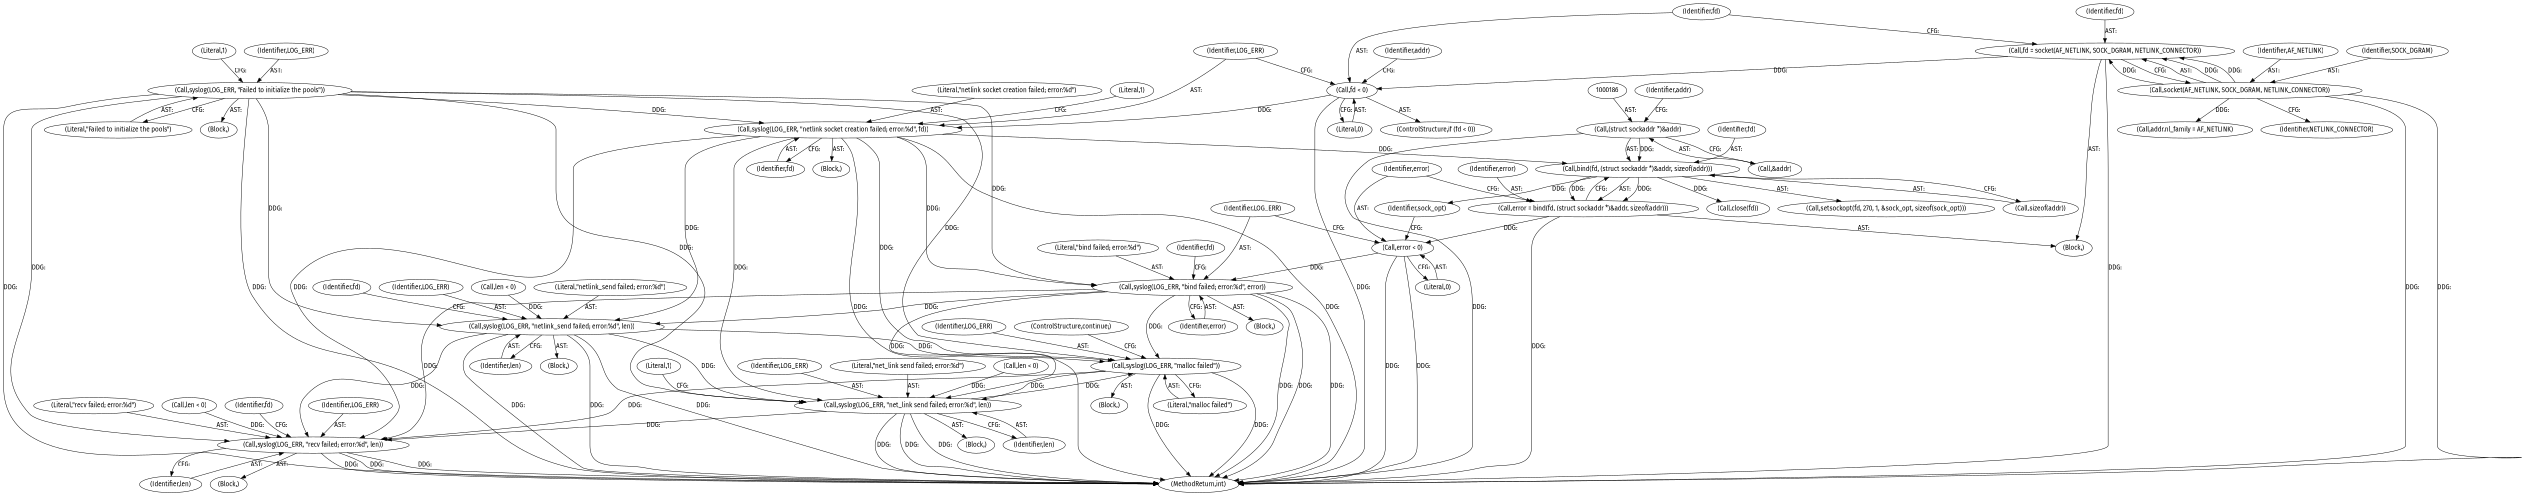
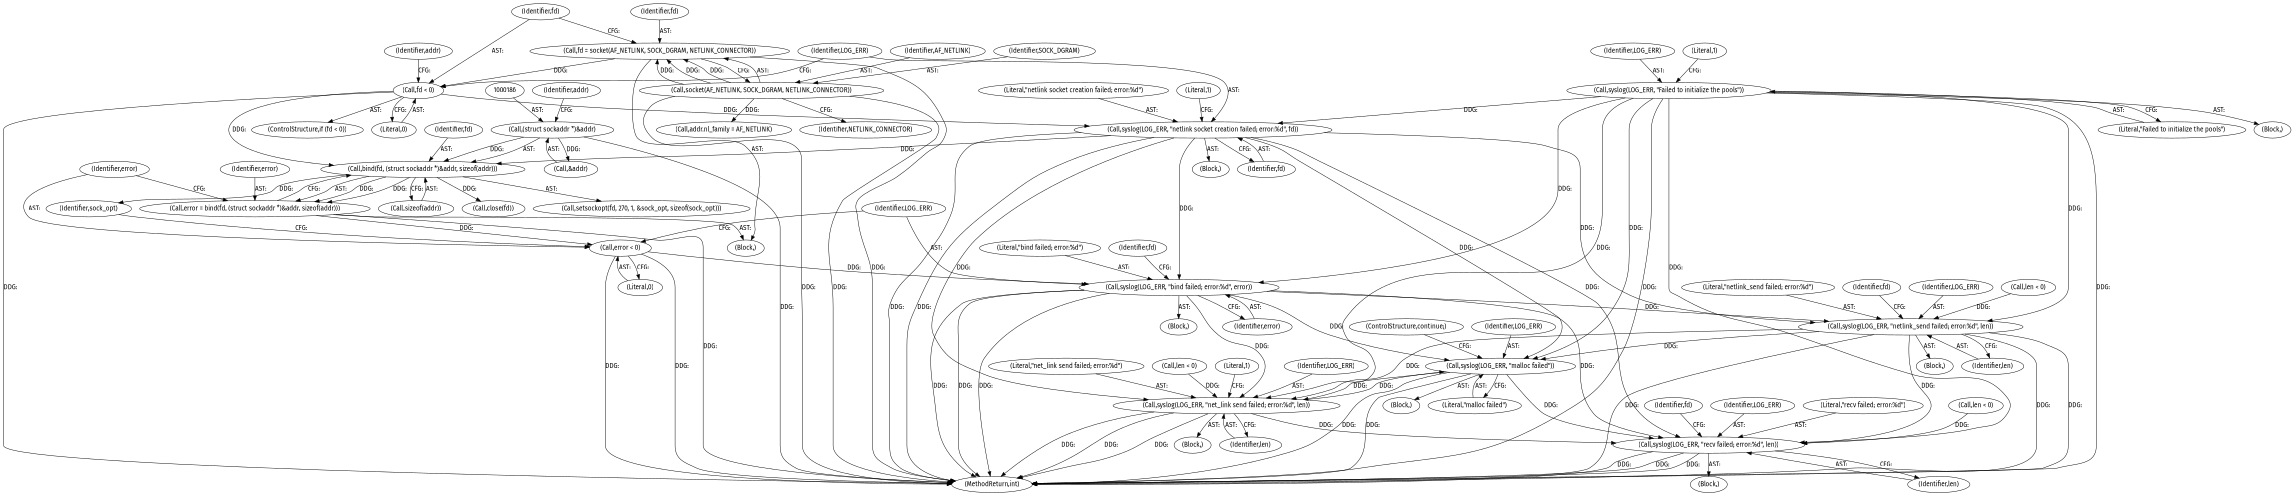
edge "(Call,fd < 0)" -> "(Call,bind(fd, (struct sockaddr *)&addr, sizeof(addr)))": added, label "DDG:"
edge "(Call,(struct sockaddr *)&addr)" -> "(Call,&addr)": label "CFG: " -> "DDG: "
